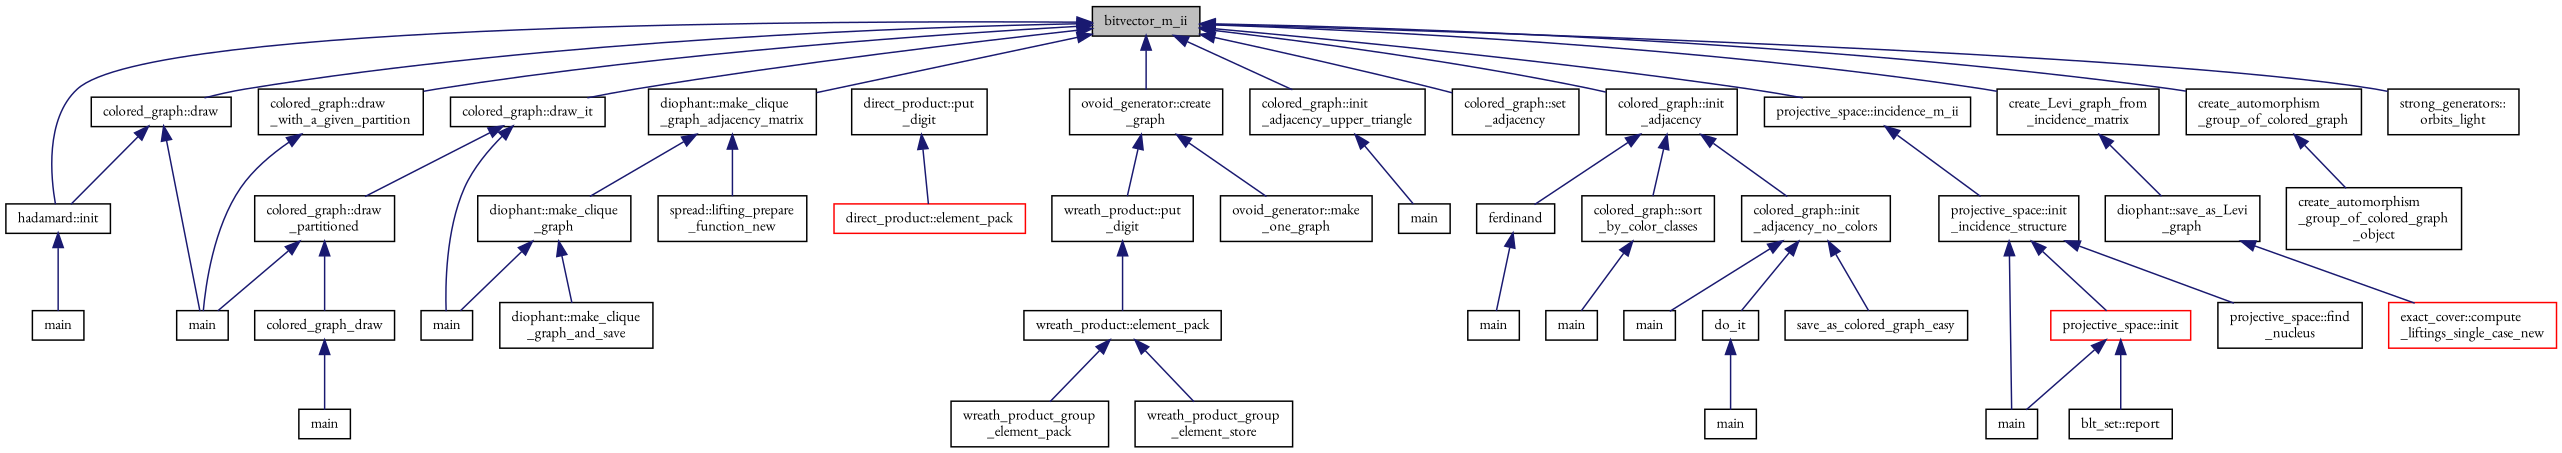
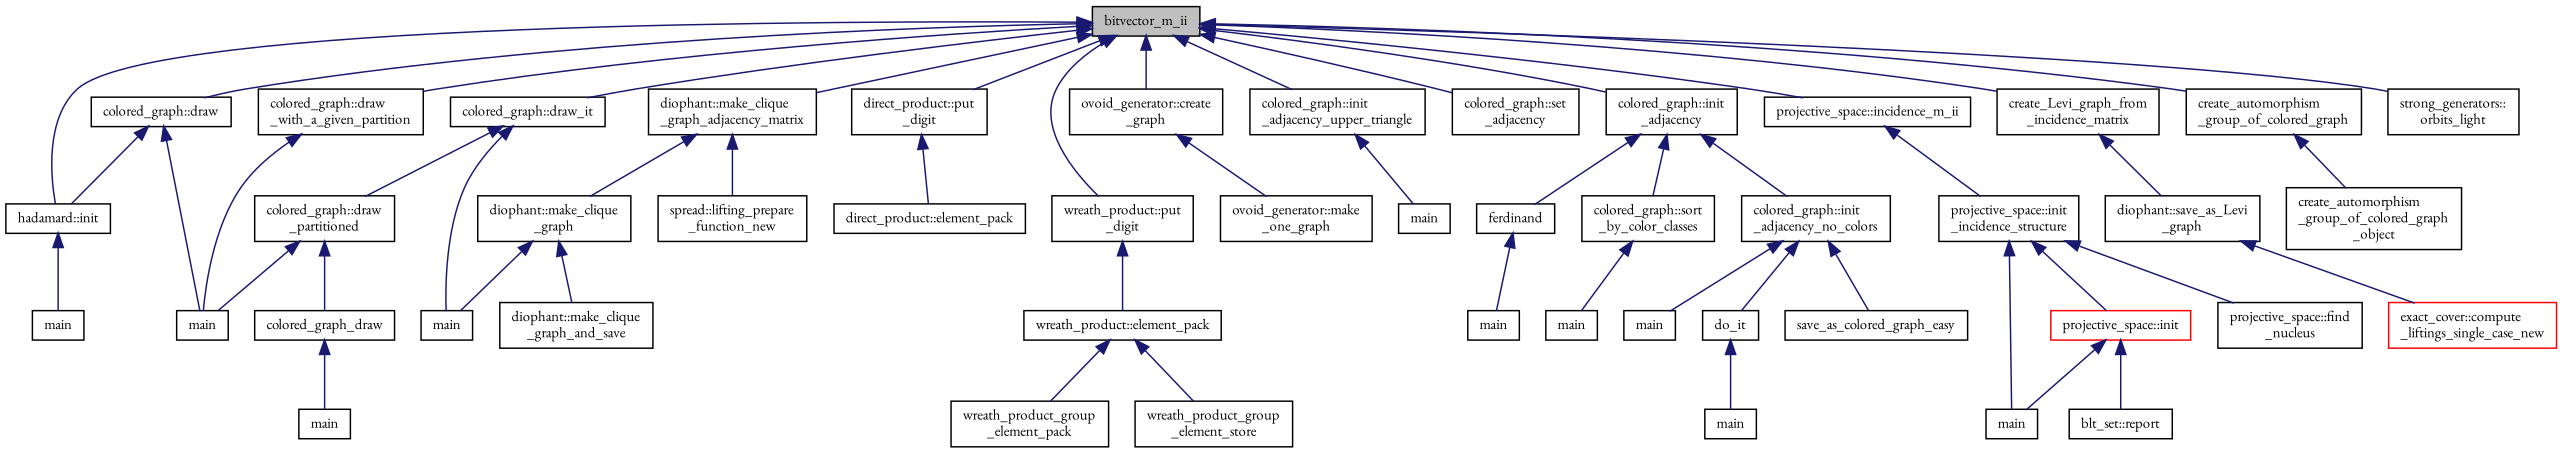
edge "direct_product::put _digit" -> "bitvector_m_ii": added
edge "wreath_product::put _digit" -> "ovoid_generator::create _graph": now "wreath_product::put _digit" -> "bitvector_m_ii"
node "direct_product::element_pack": color red -> black
